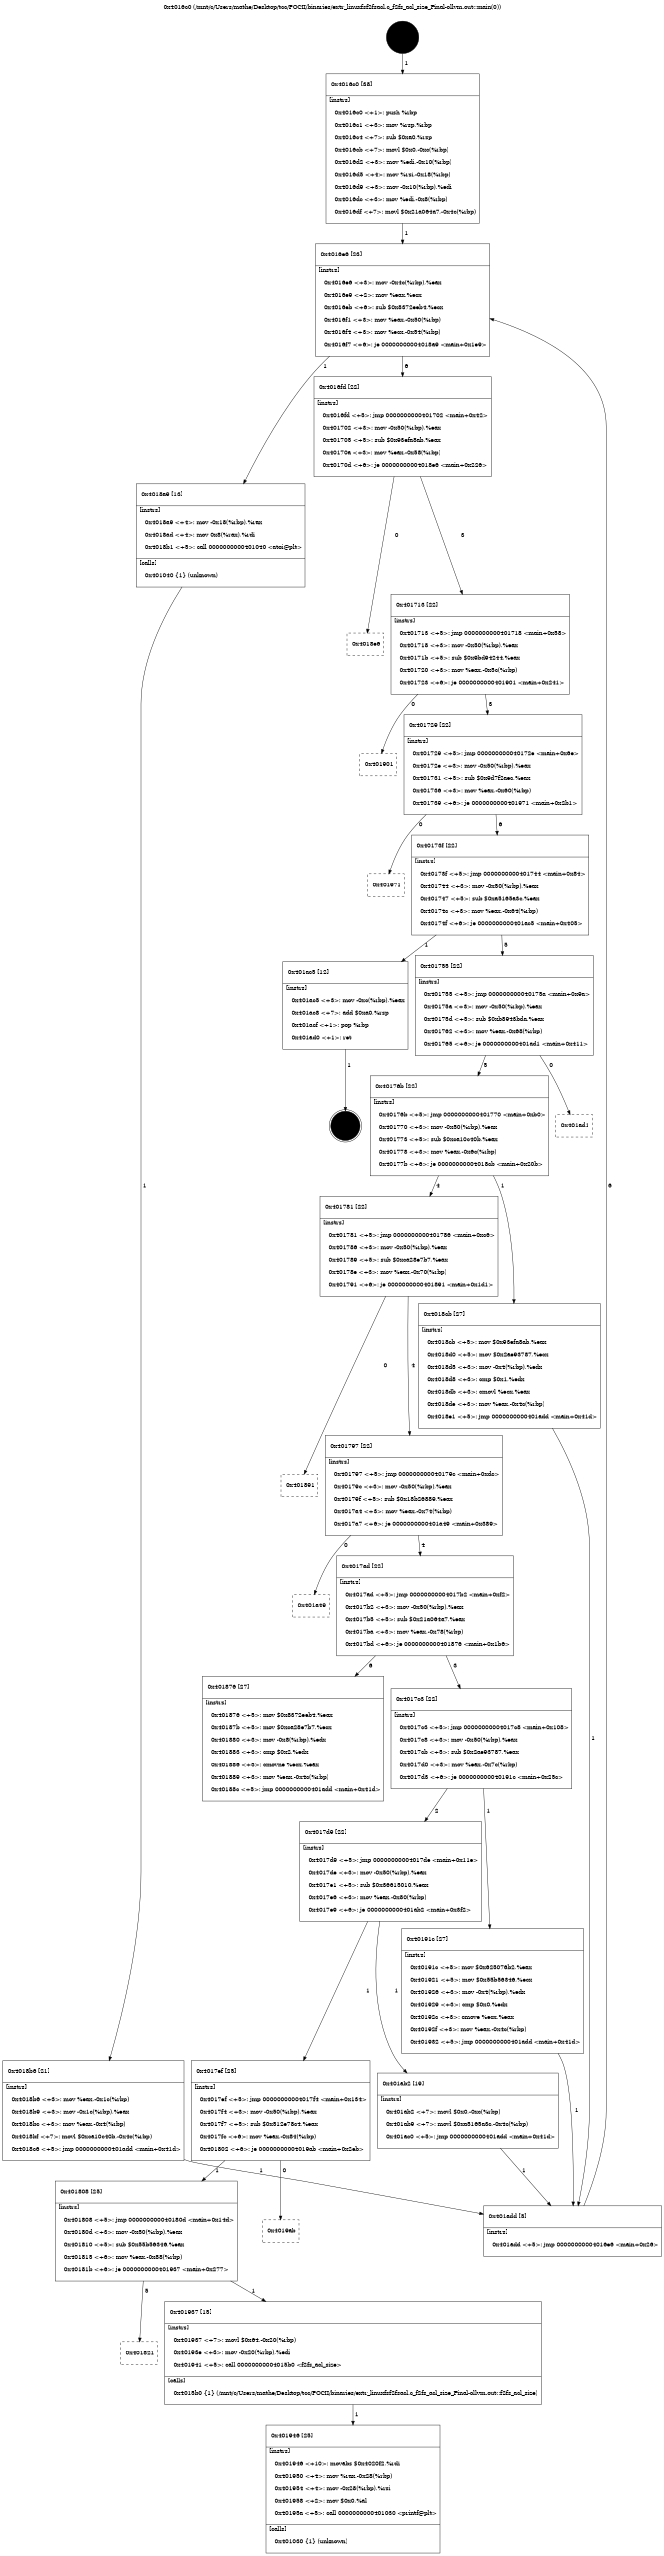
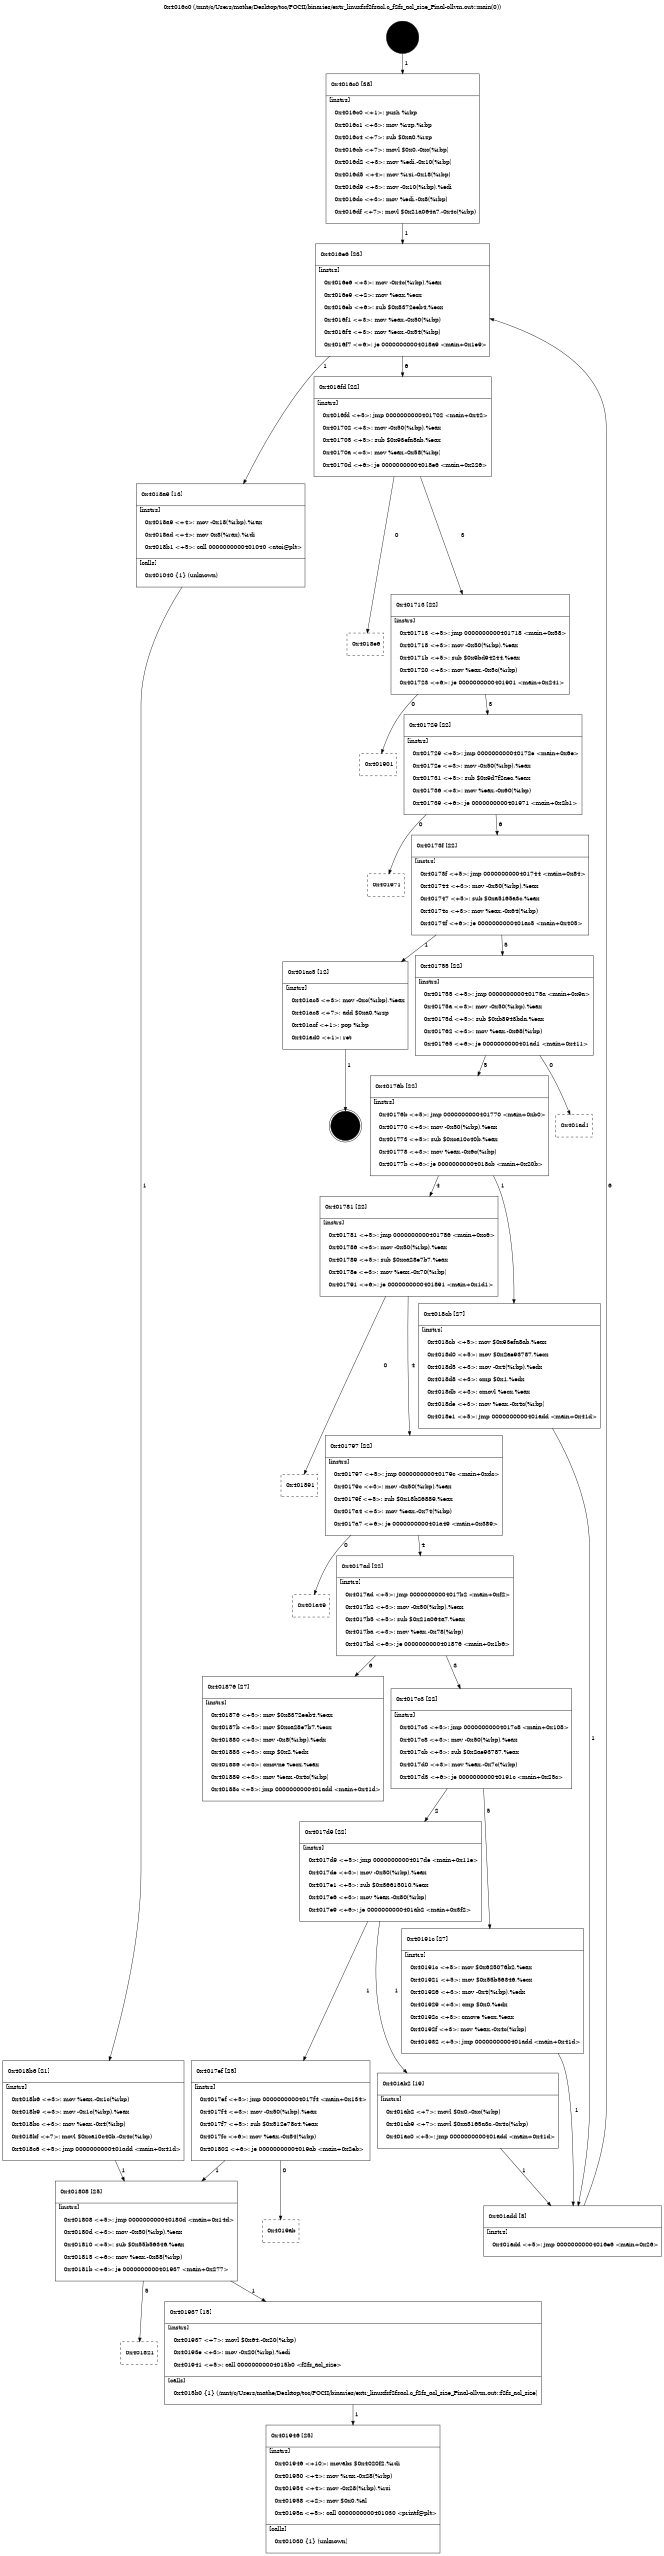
edge "0x4017c3 [22]" -> "0x40191c [27]": label " 1" -> " 5"
edge "0x4018b6 [21]" -> "0x401add [5]": now "0x4018b6 [21]" -> "0x401808 [25]"
